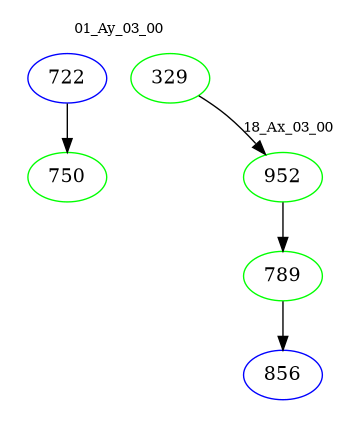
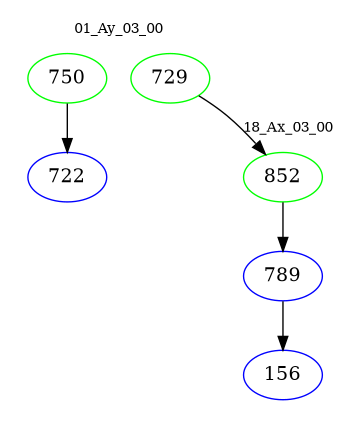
node "329": label "329" -> "729"
edge "722" -> "750": reversed
node "952": label "952" -> "852"
node "789": color green -> blue
node "856": label "856" -> "156"
